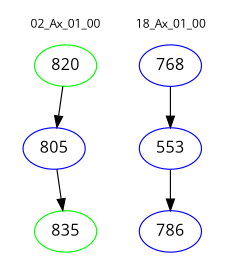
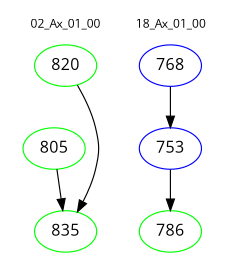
edge "820" -> "805": now "820" -> "835"
node "805": color blue -> green
node "553": label "553" -> "753"
node "786": color blue -> green
